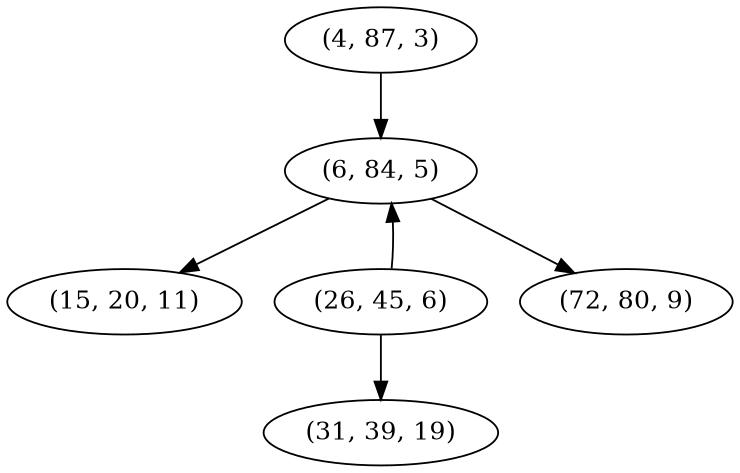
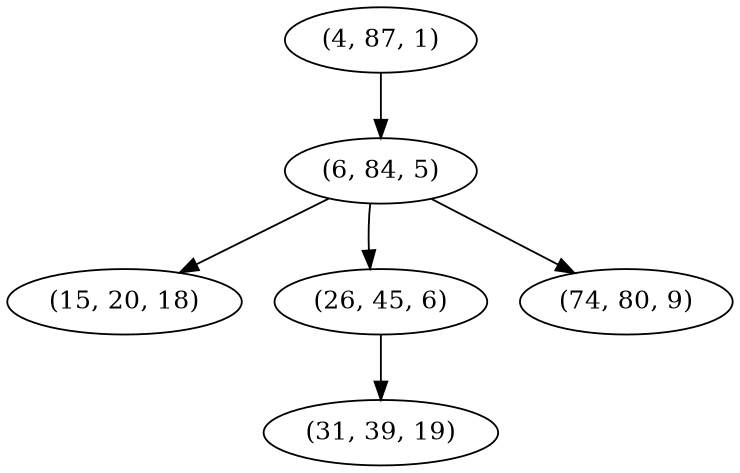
node "(4, 87, 3)": label "(4, 87, 3)" -> "(4, 87, 1)"
edge "(26, 45, 6)" -> "(6, 84, 5)": reversed
node "(15, 20, 11)": label "(15, 20, 11)" -> "(15, 20, 18)"
node "(72, 80, 9)": label "(72, 80, 9)" -> "(74, 80, 9)"
